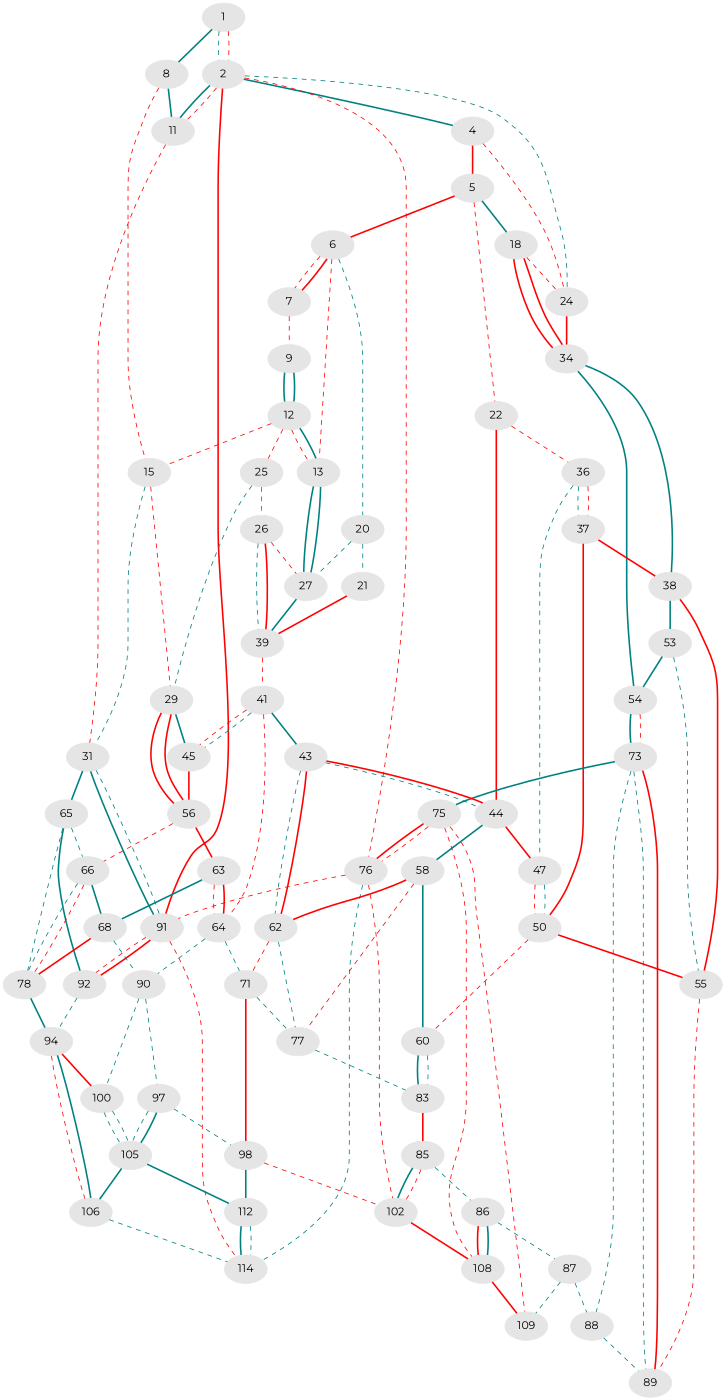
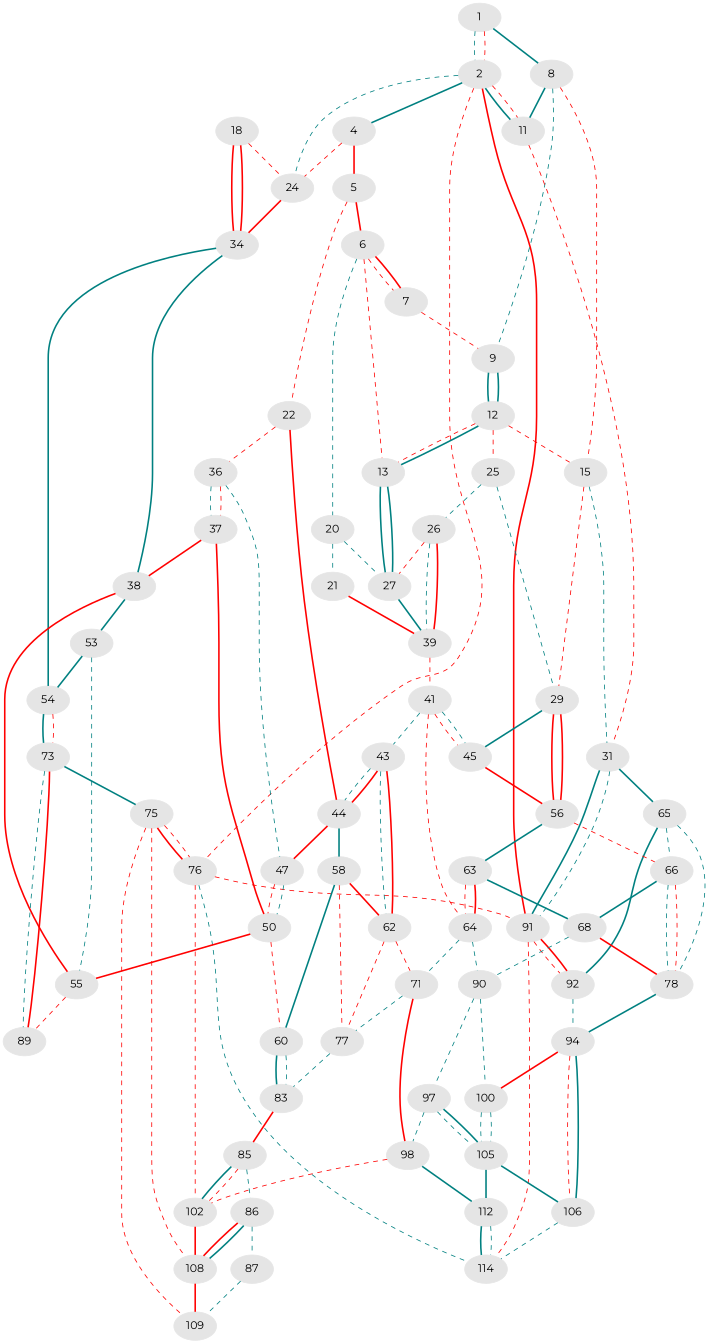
edge "5" -- "18": removed
edge "8" -- "9": added
edge "41" -- "43": style bold -> dashed
edge "56" -- "63": color red -> teal
edge "62" -- "77": color teal -> red
node "88": removed
